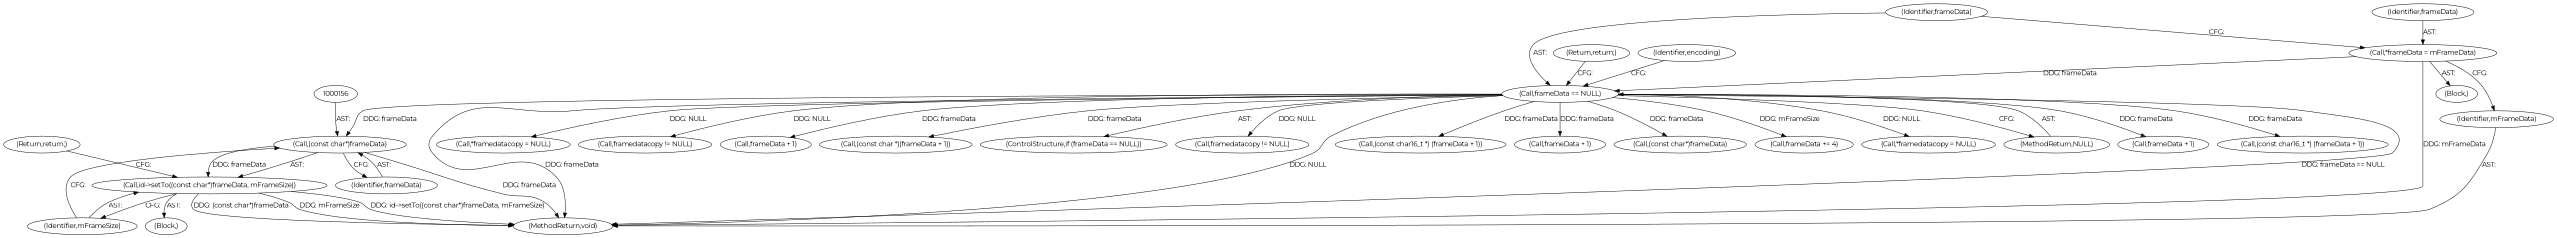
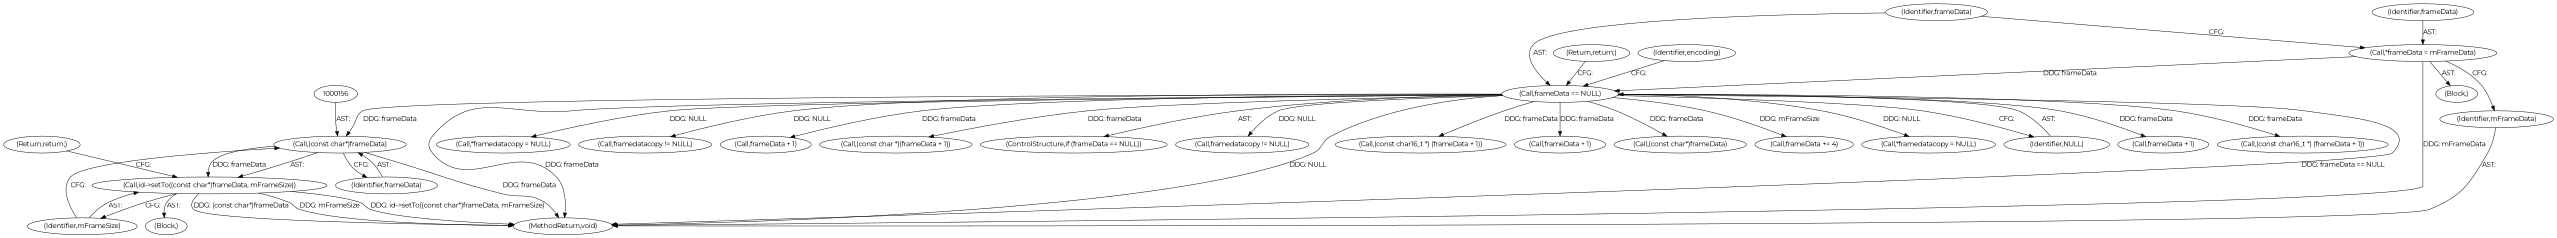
node "(MethodReturn,NULL)": label "(MethodReturn,NULL)" -> "(Identifier,NULL)"
